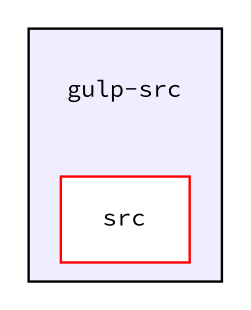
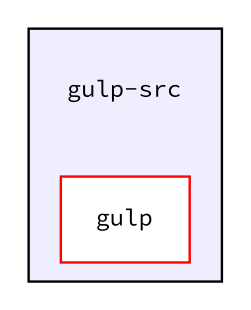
node "src": label "src" -> "gulp"
